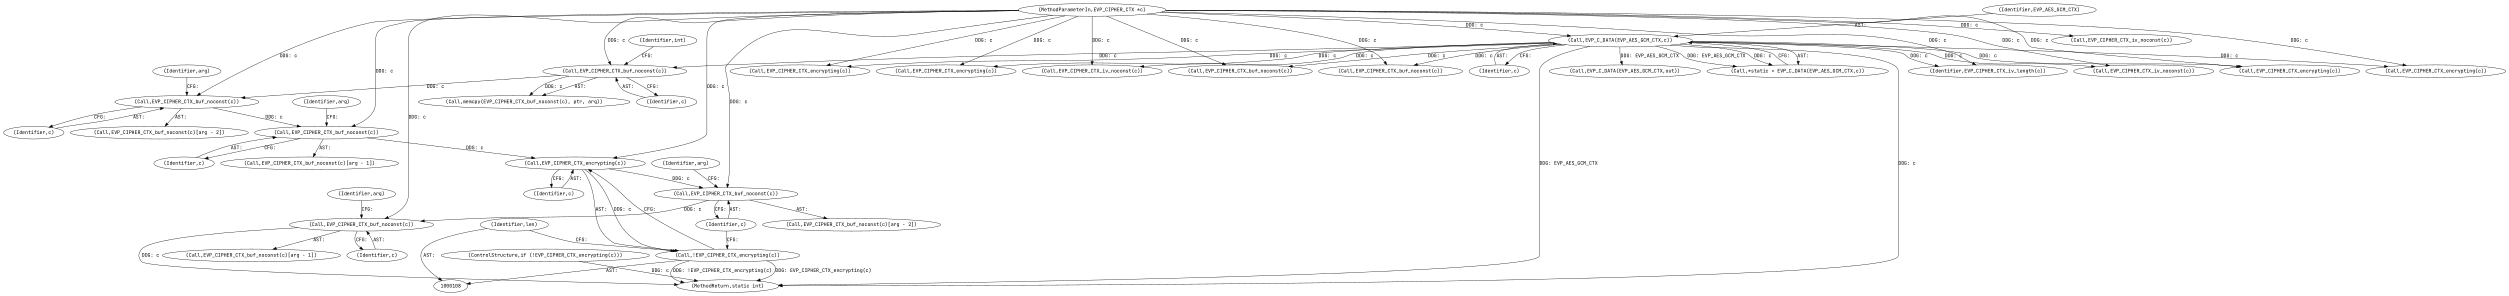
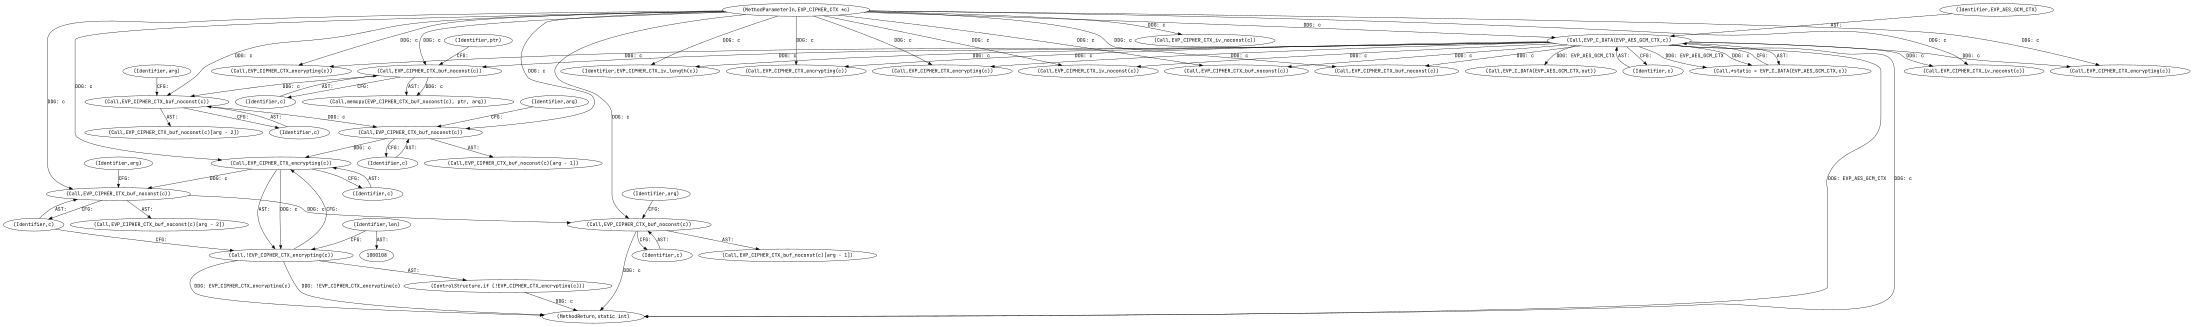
node "(Identifier,int)": label "(Identifier,int)" -> "(Identifier,ptr)"
edge "(Call,!EVP_CIPHER_CTX_encrypting(c))" -> "1000108": now "(Call,!EVP_CIPHER_CTX_encrypting(c))" -> "(ControlStructure,if (!EVP_CIPHER_CTX_encrypting(c)))"
